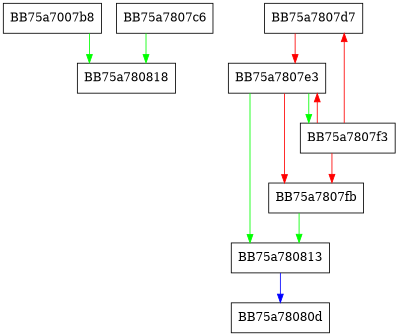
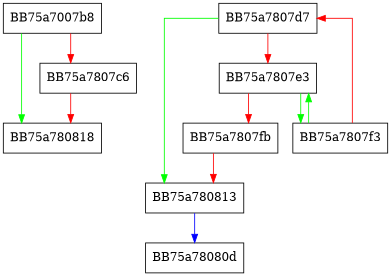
edge "BB75a7007b8" -> "BB75a7807c6": added
edge "BB75a7807c6" -> "BB75a780818": color green -> red
edge "BB75a7807f3" -> "BB75a7807e3": color red -> green
edge "BB75a7807e3" -> "BB75a780813": now "BB75a7807d7" -> "BB75a780813"
edge "BB75a7807f3" -> "BB75a7807fb": removed
edge "BB75a7807fb" -> "BB75a780813": color green -> red
